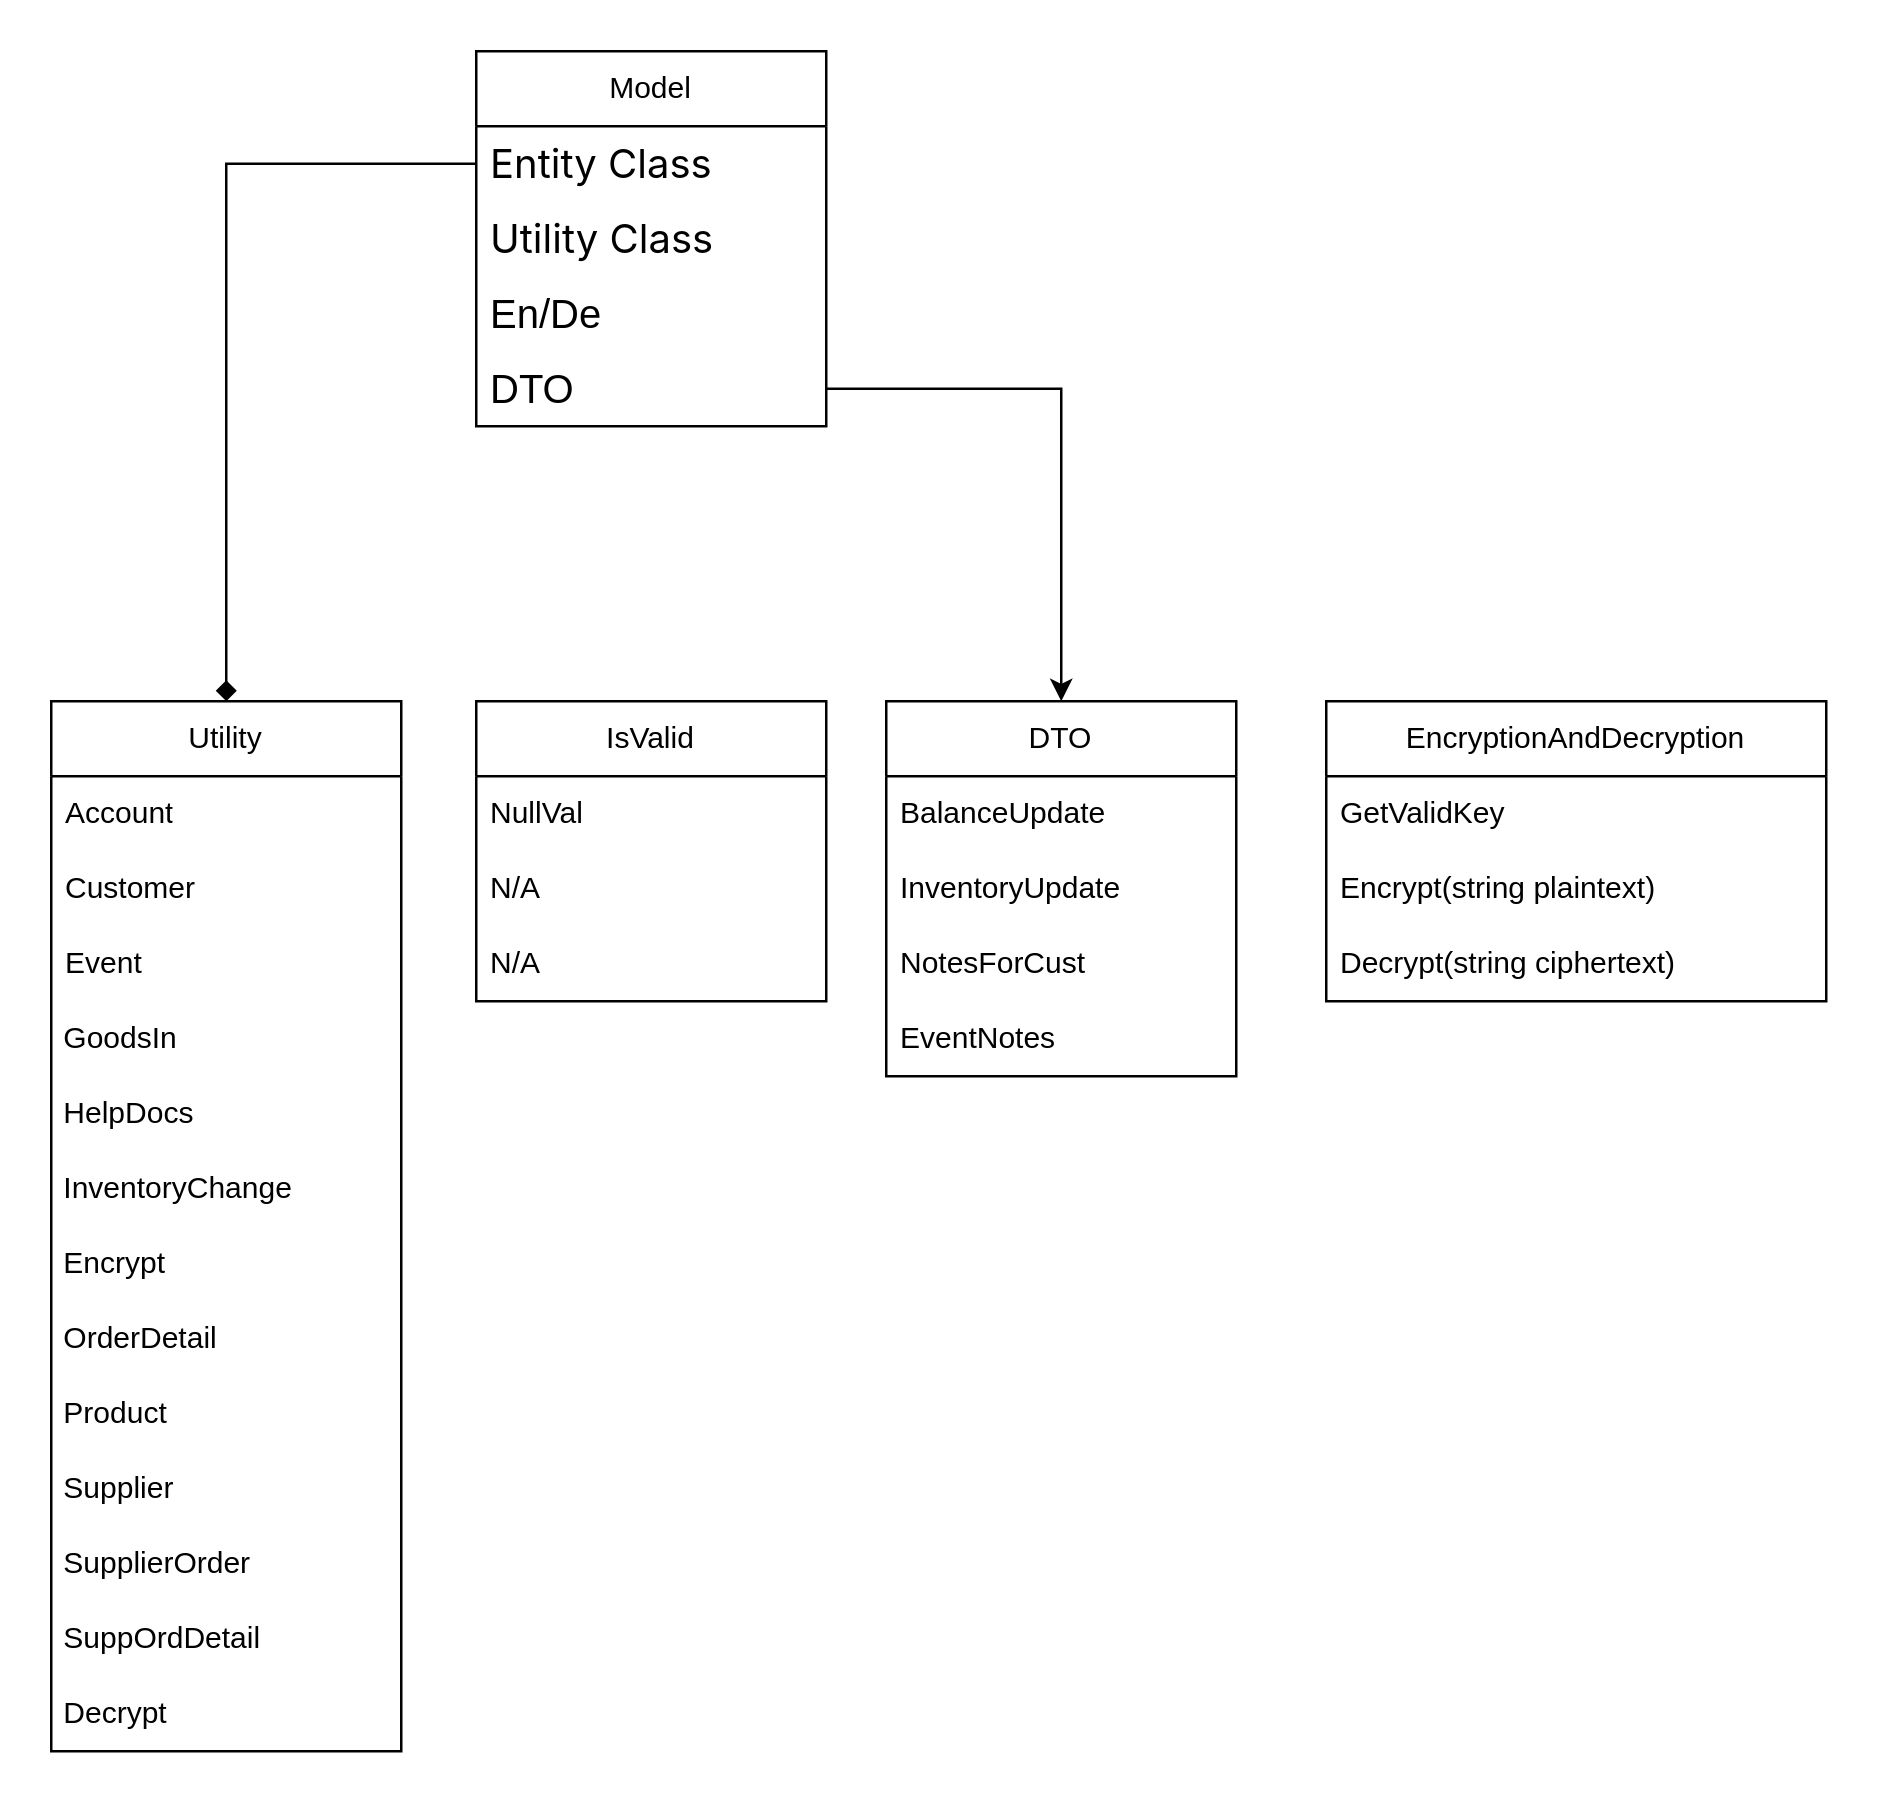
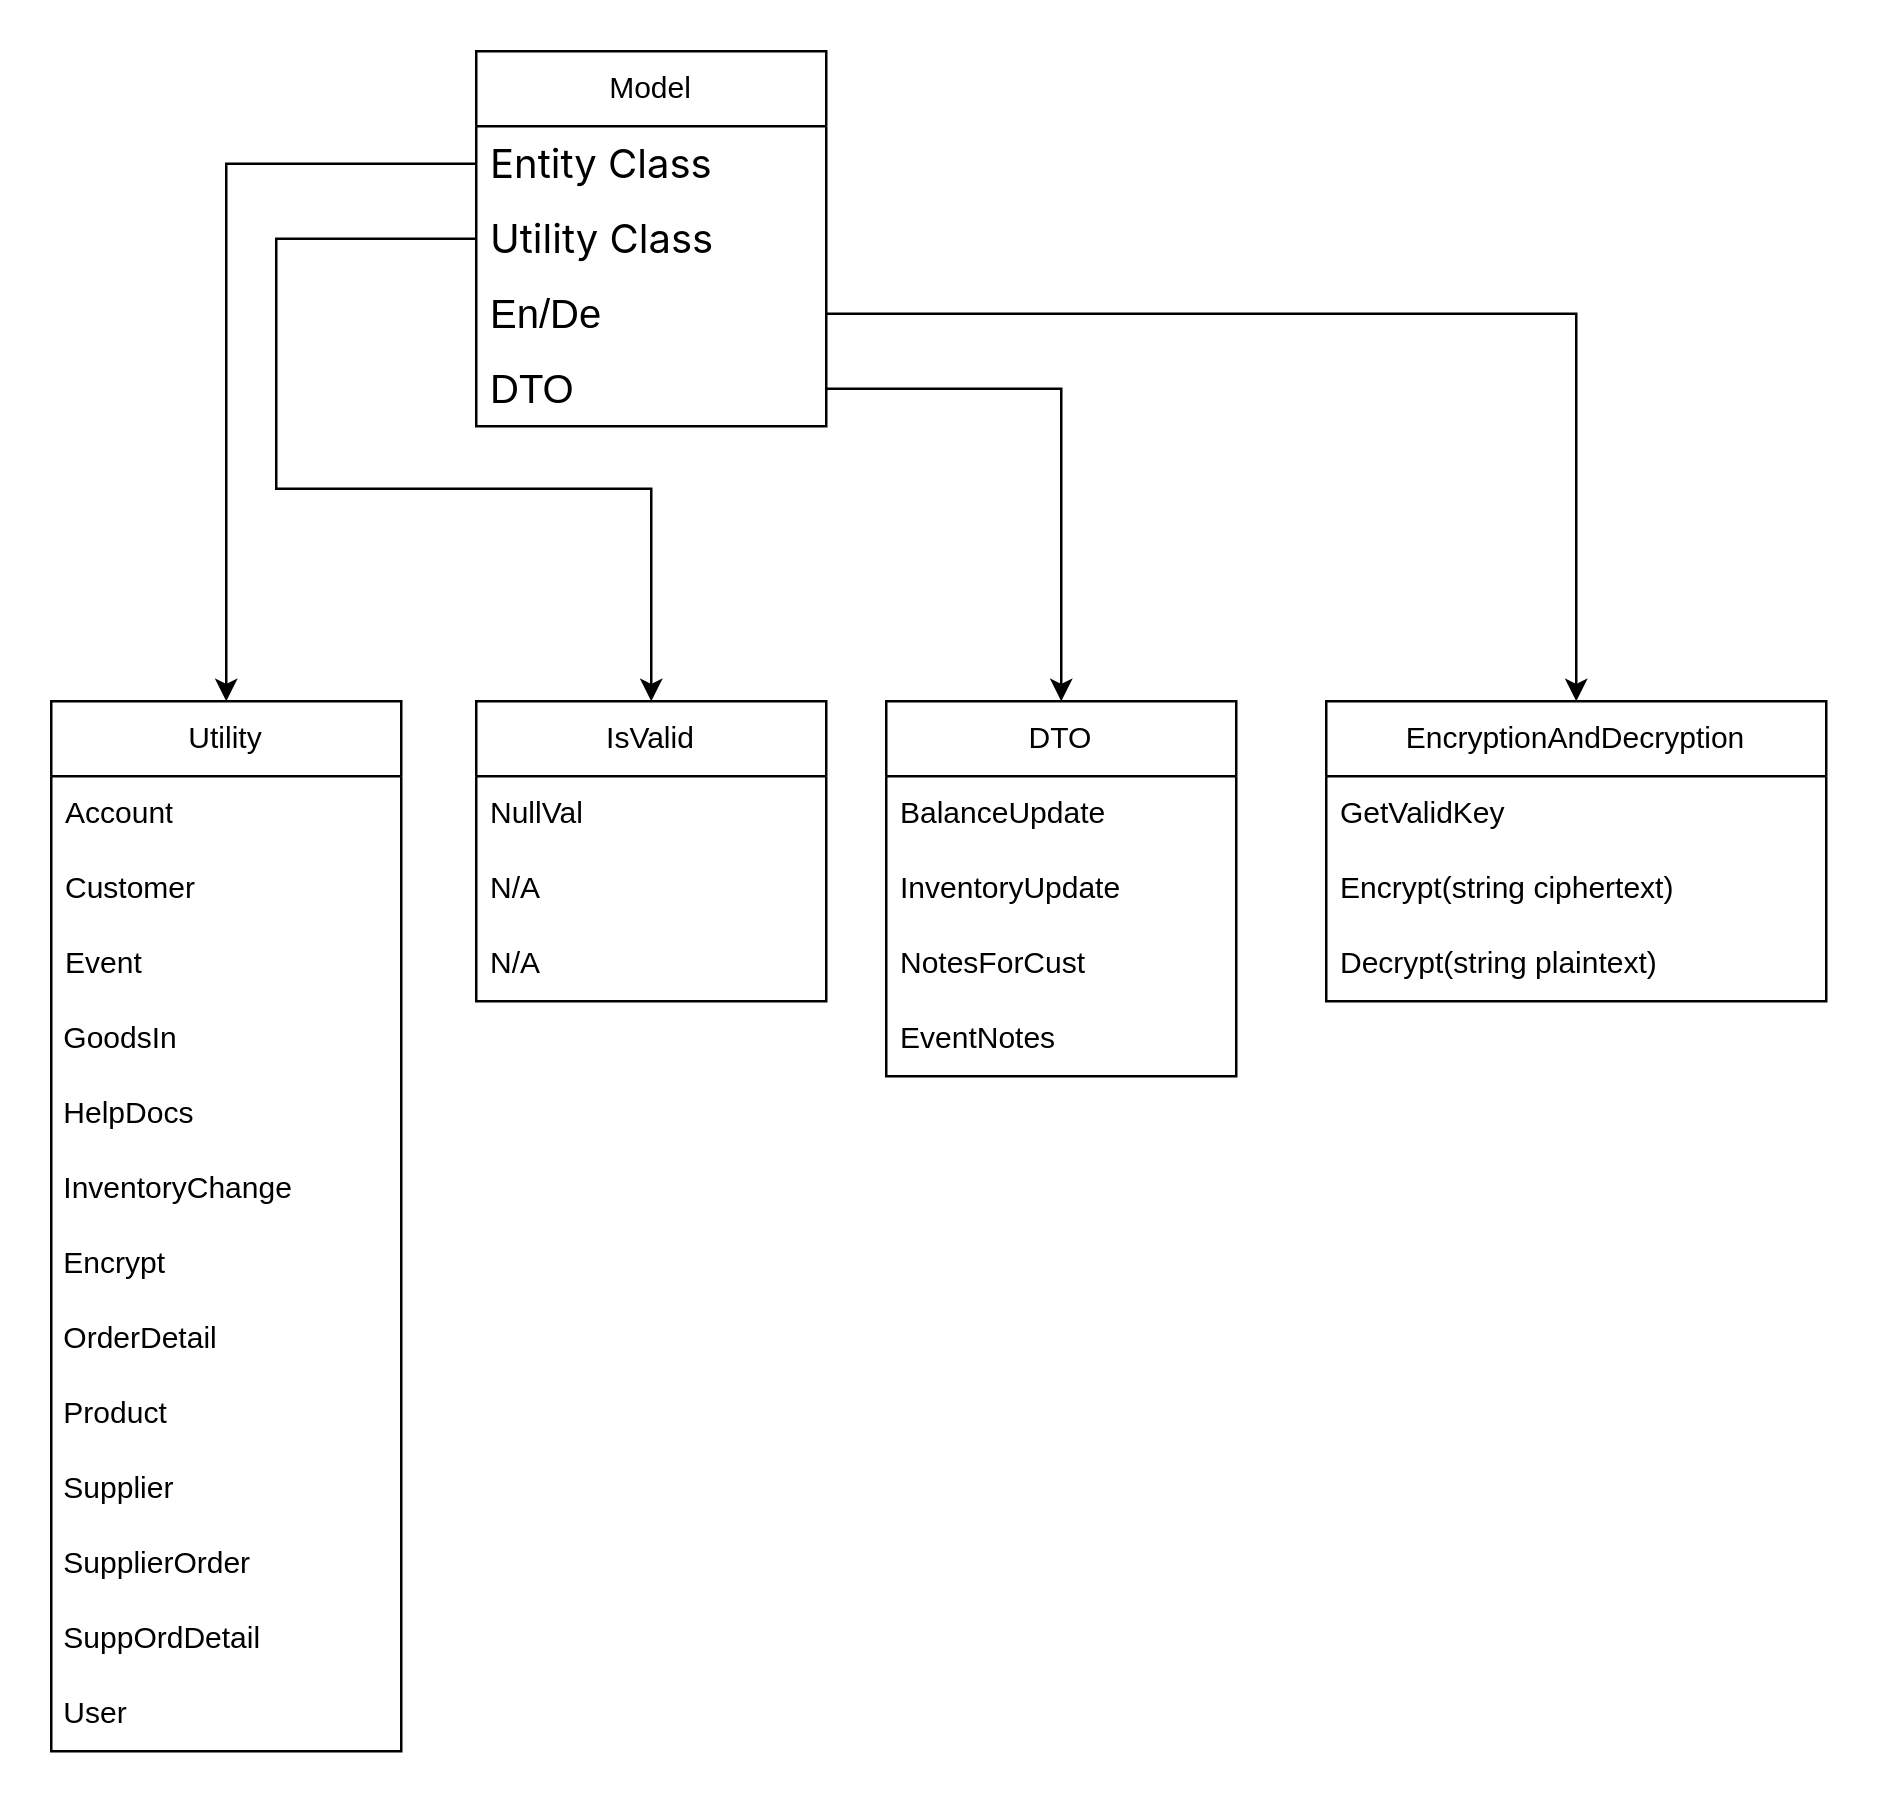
edge "En/De" -> "EncryptionAndDecryption": added
edge "Utility Class" -> "IsValid": added
edge "Entity Class" -> "Utility": arrowhead diamond -> classic
node "Encrypt(string plaintext)": label "Encrypt(string plaintext)" -> "Encrypt(string ciphertext)"
node "Decrypt(string ciphertext)": label "Decrypt(string ciphertext)" -> "Decrypt(string plaintext)"
node "Decrypt": label "Decrypt" -> "User"
